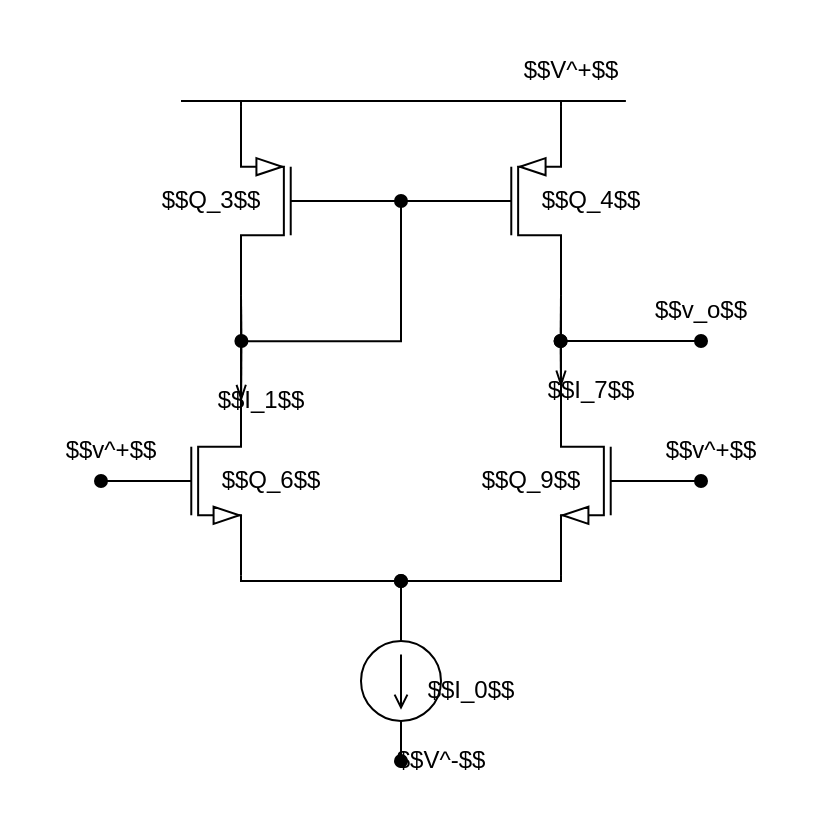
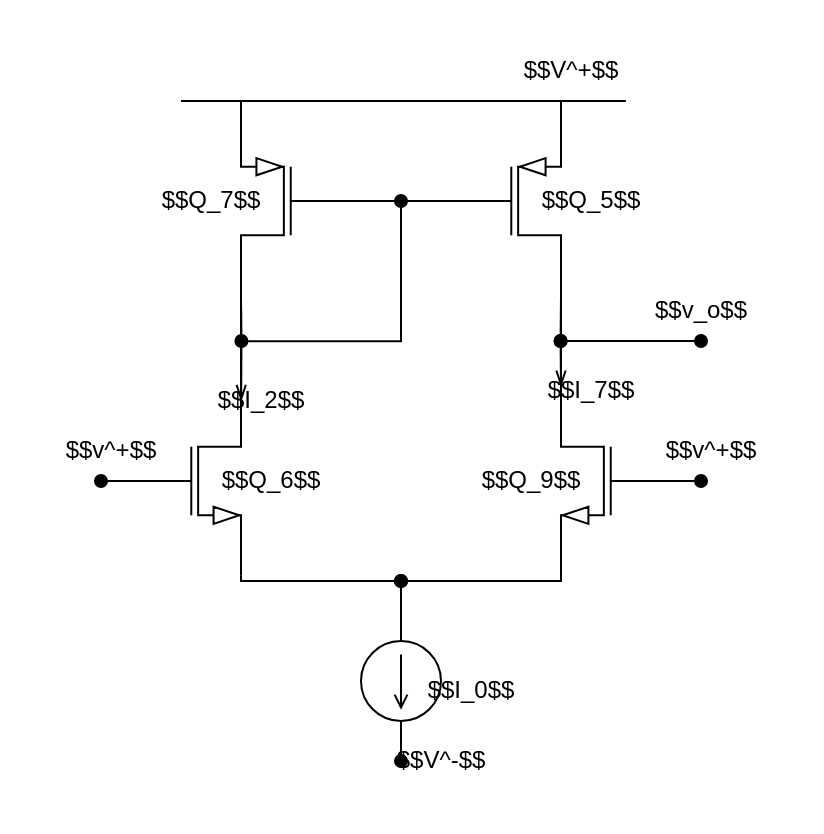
node "$$Q_3$$": label "$$Q_3$$" -> "$$Q_7$$"
node "$$Q_4$$": label "$$Q_4$$" -> "$$Q_5$$"
node "$$I_1$$": label "$$I_1$$" -> "$$I_2$$"
